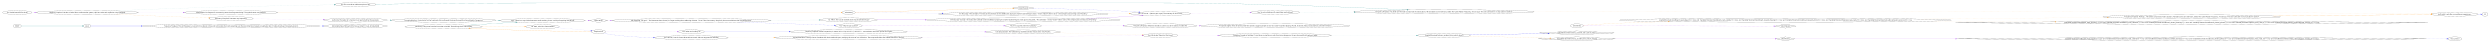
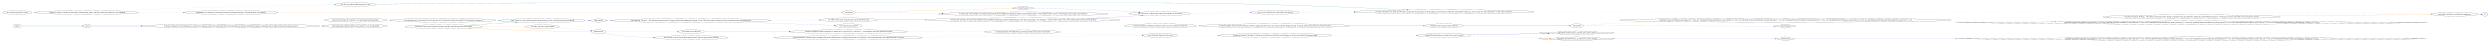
node "Frequency Fireplace: Someone very important.": removed
node "You: If it's a game, then who's playing?": removed
node "Empathy: All of this gone, left unrealized.": added
node "You: [Leave.]": removed
